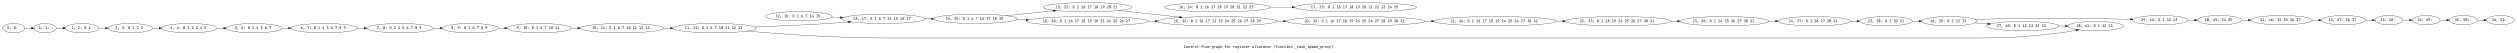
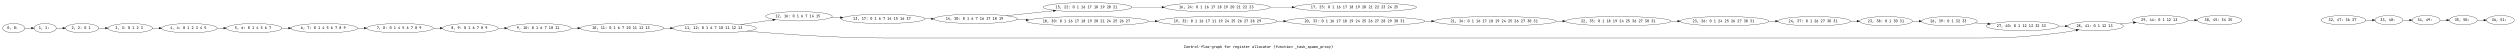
edge "15, 22: 0 1 16 17 18 19 20 21" -> "19, 32: 0 1 16 17 11 19 24 25 26 27 28 29": now "15, 22: 0 1 16 17 18 19 20 21" -> "16, 24: 0 1 16 17 18 19 20 21 22 23"
edge "26, 39: 0 1 32 33" -> "29, 44: 0 1 12 13": now "28, 41: 0 1 12 13" -> "29, 44: 0 1 12 13"
node "31, 46: 34 35 36 37": removed
node "22, 35: 0 1 18 19 24 25 26 27 30 31": label "22, 35: 0 1 18 19 24 25 26 27 30 31" -> "22, 35: 0 1 18 19 24 25 36 27 30 31"
edge "11, 12: 0 1 6 7 10 11 12 13" -> "13, 17: 0 1 6 7 14 15 16 17": now "11, 12: 0 1 6 7 10 11 12 13" -> "12, 16: 0 1 6 7 14 15"
